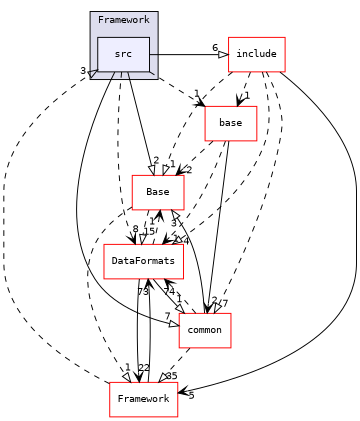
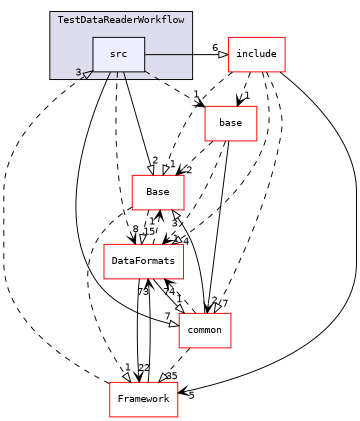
cluster "Framework": label "Framework" -> "TestDataReaderWorkflow"
